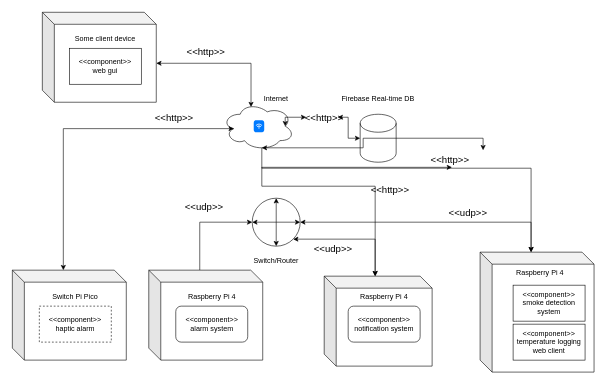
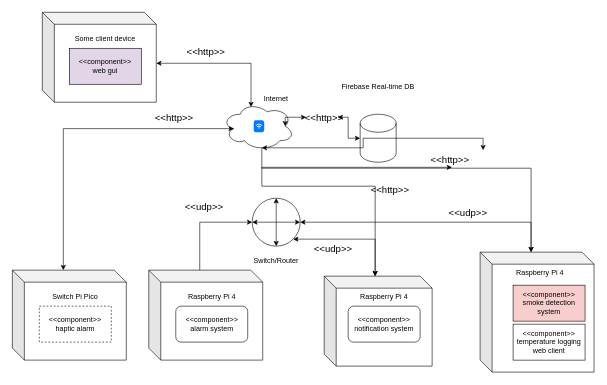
node "<<component>> web gui": fillcolor #ffffff -> #e1d5e7
node "Firebase Real-time DB": moved (378, 99) -> (378, 87)
node "<<component>> smoke detection system": fillcolor #ffffff -> #f8cecc
